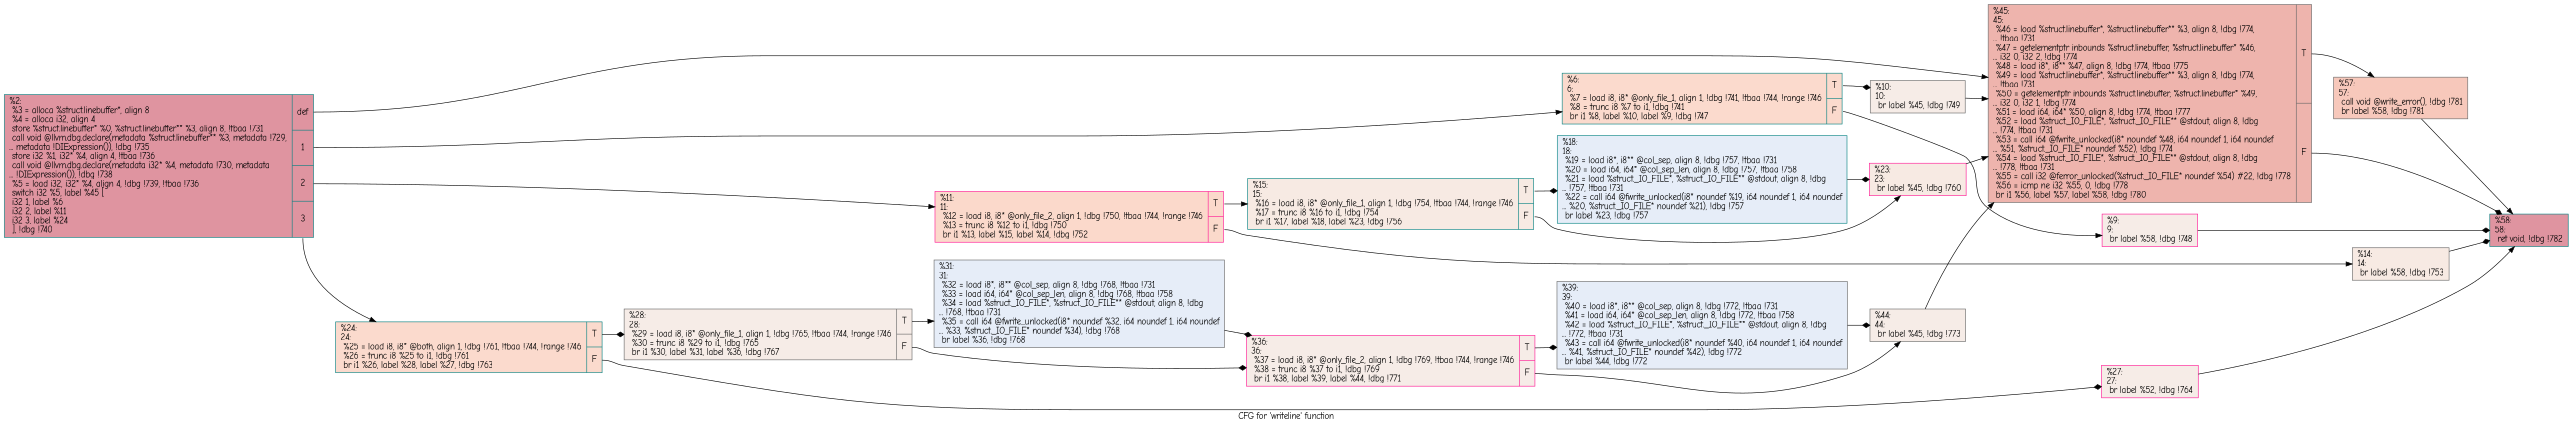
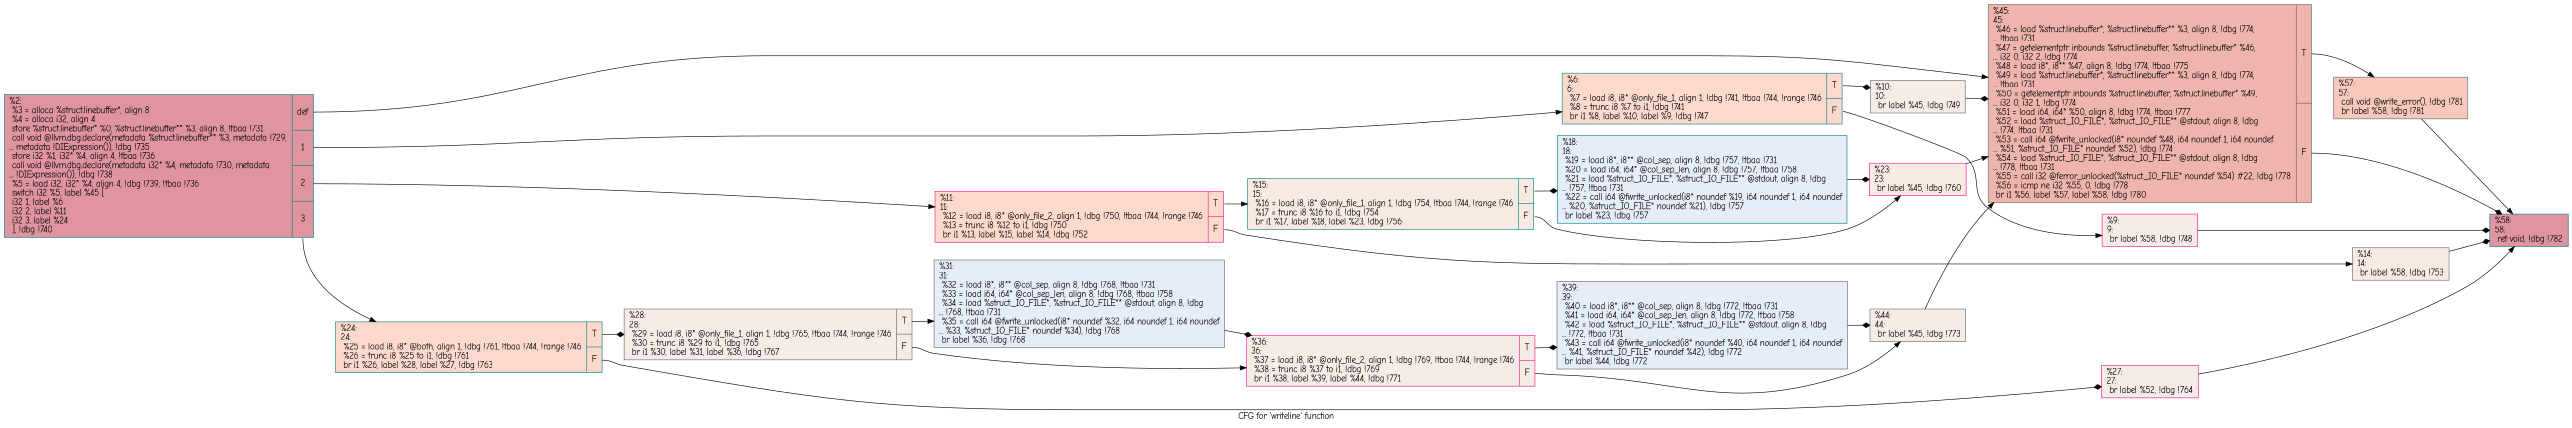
edge "%10:" -> "%45:": arrowhead normal -> diamond
edge "%28:" -> "%36:": arrowhead diamond -> normal
